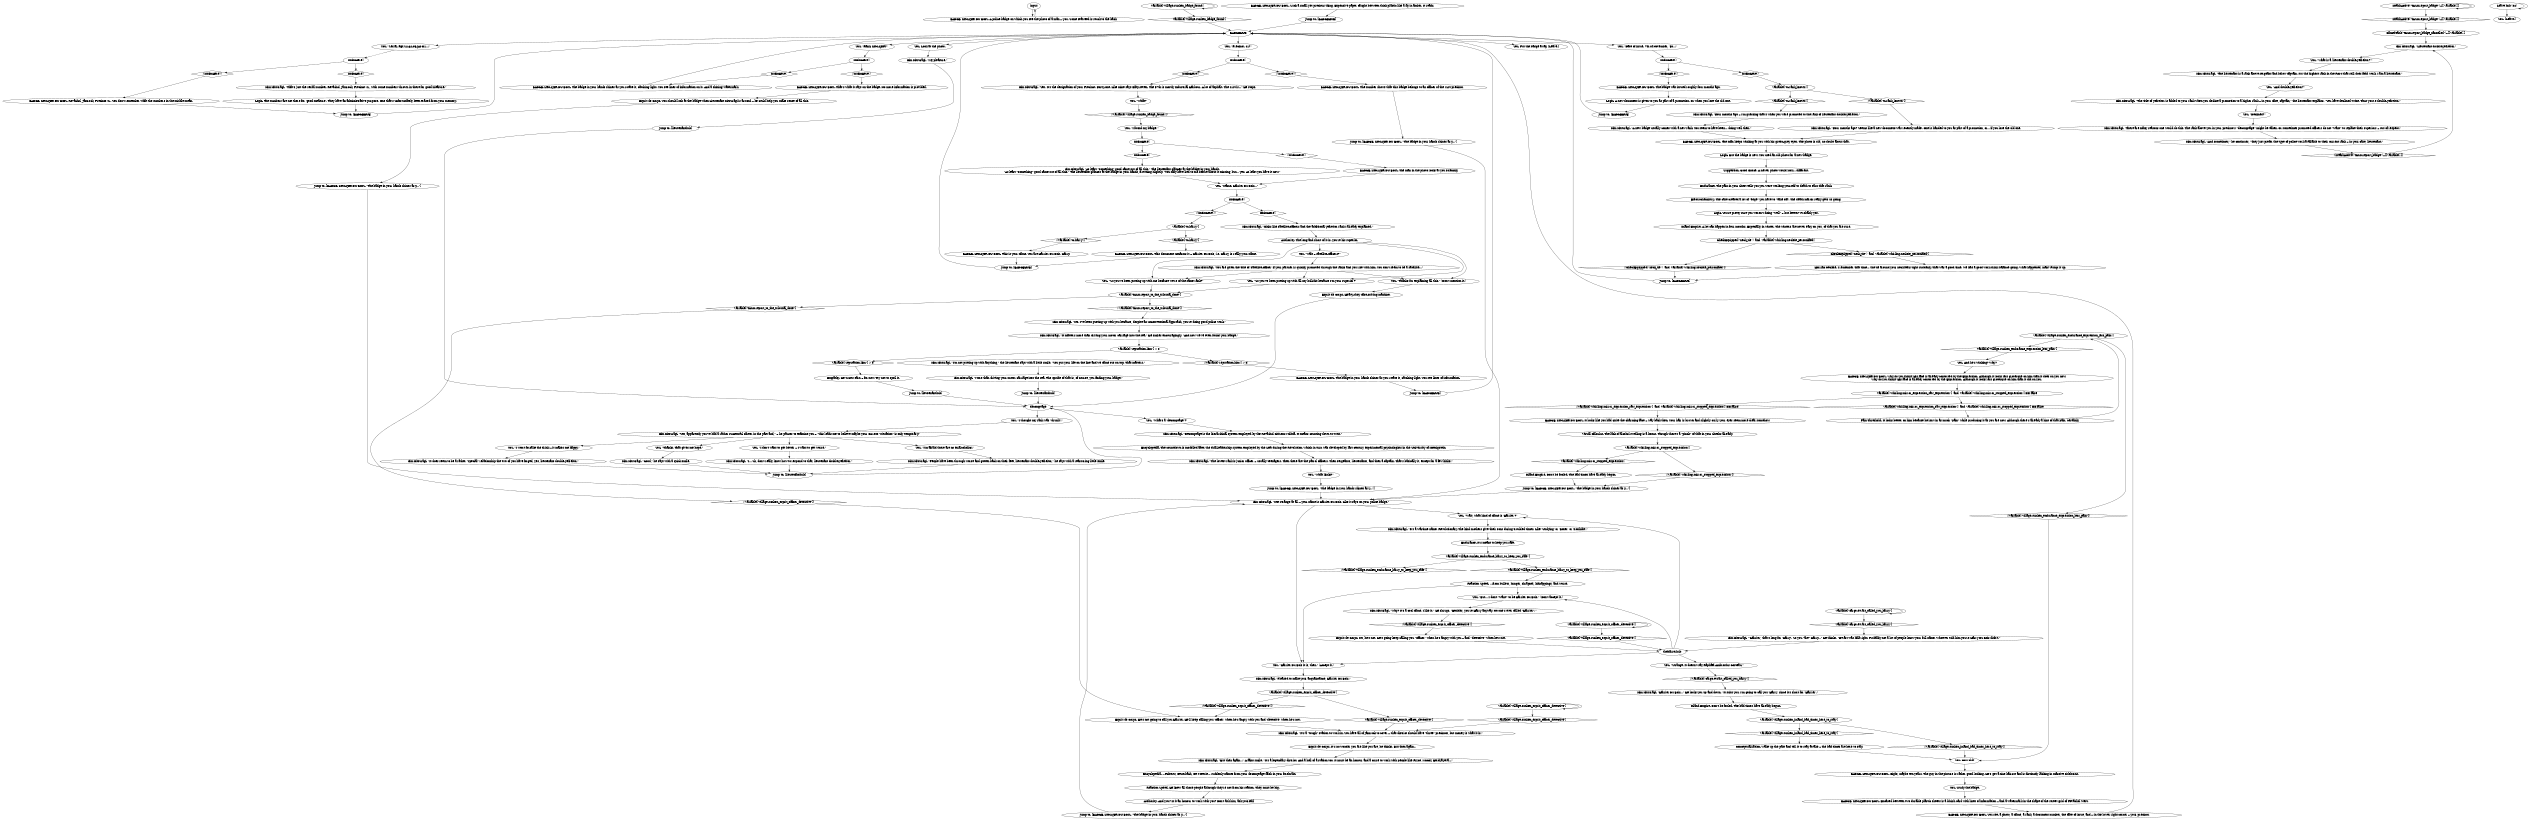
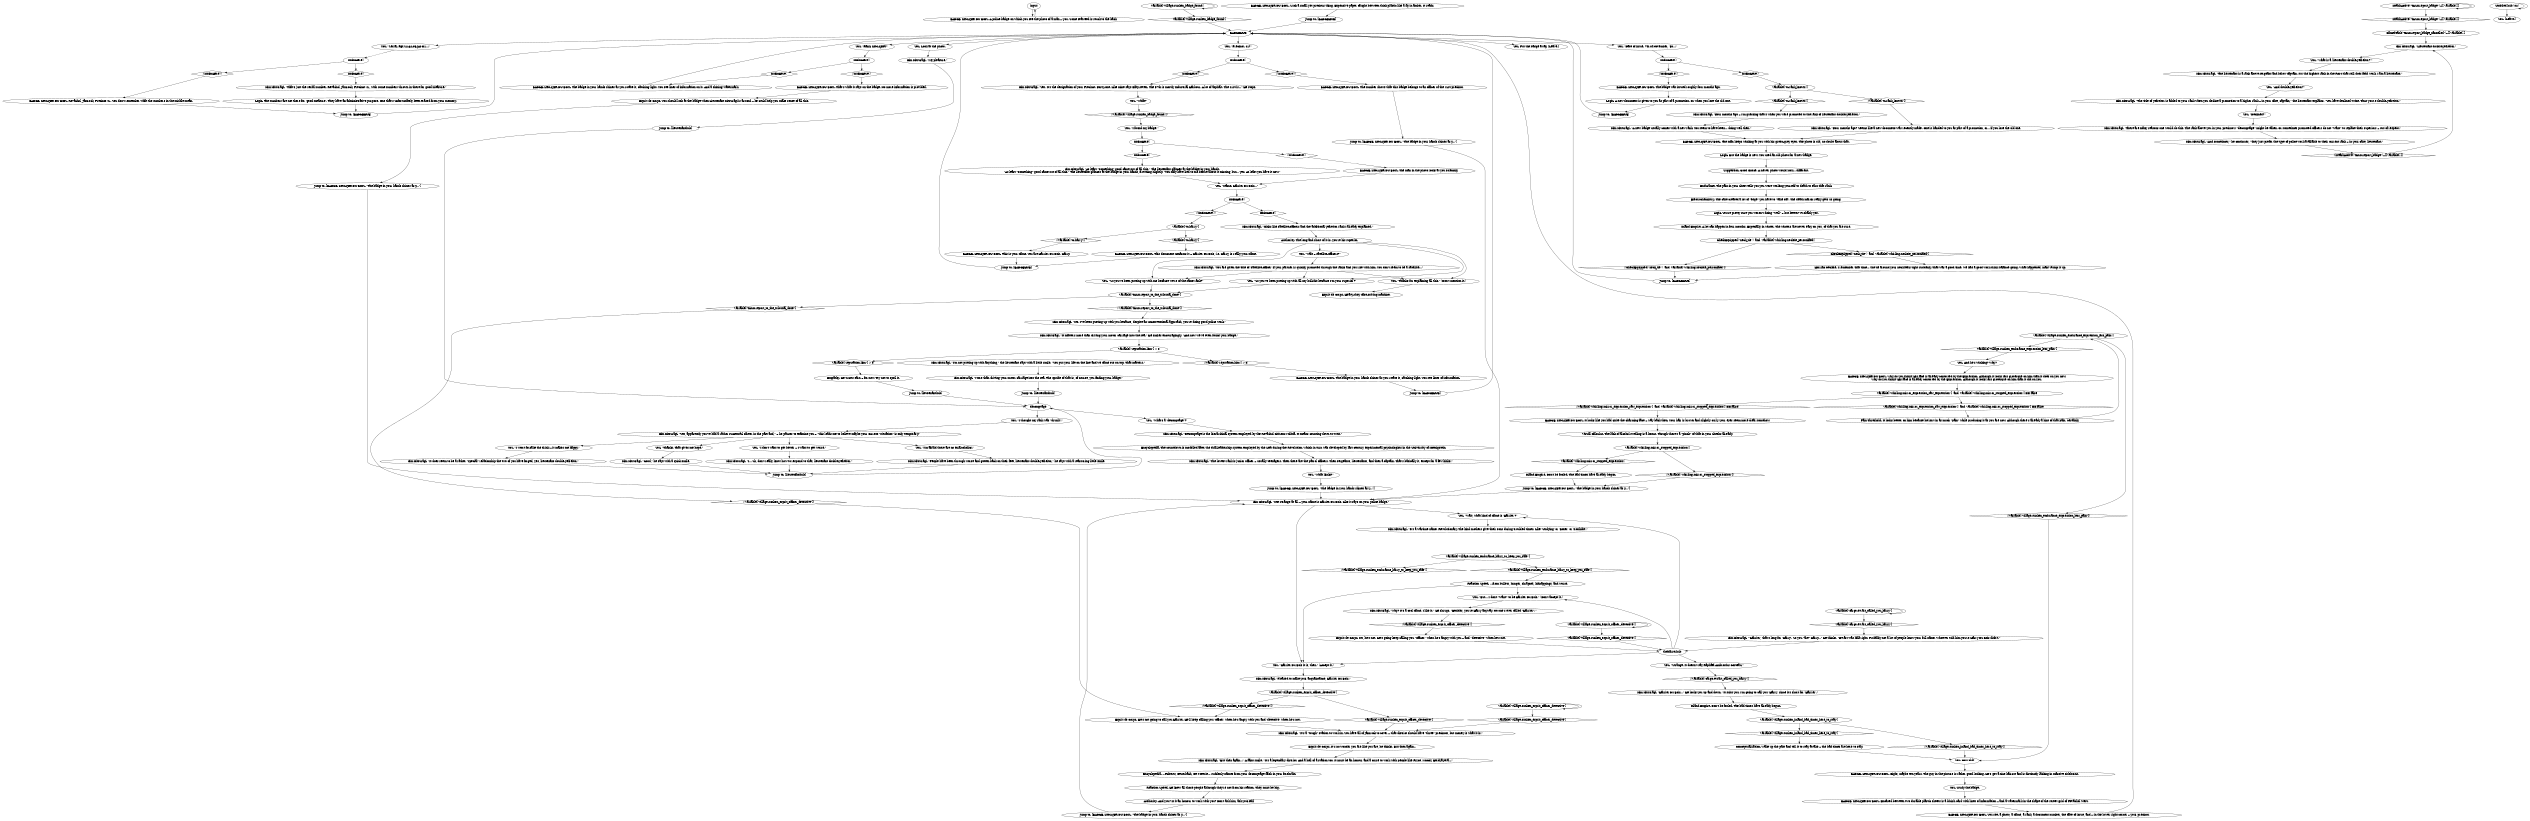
node "Leave hub (02)": label "Leave hub (02)" -> "Untitled hub (02)"
edge "Esprit de Corps: Heavy-duty case-solving machine." -> "décomptage": removed
node "Endurance: It's meant to keep you safe.": removed
